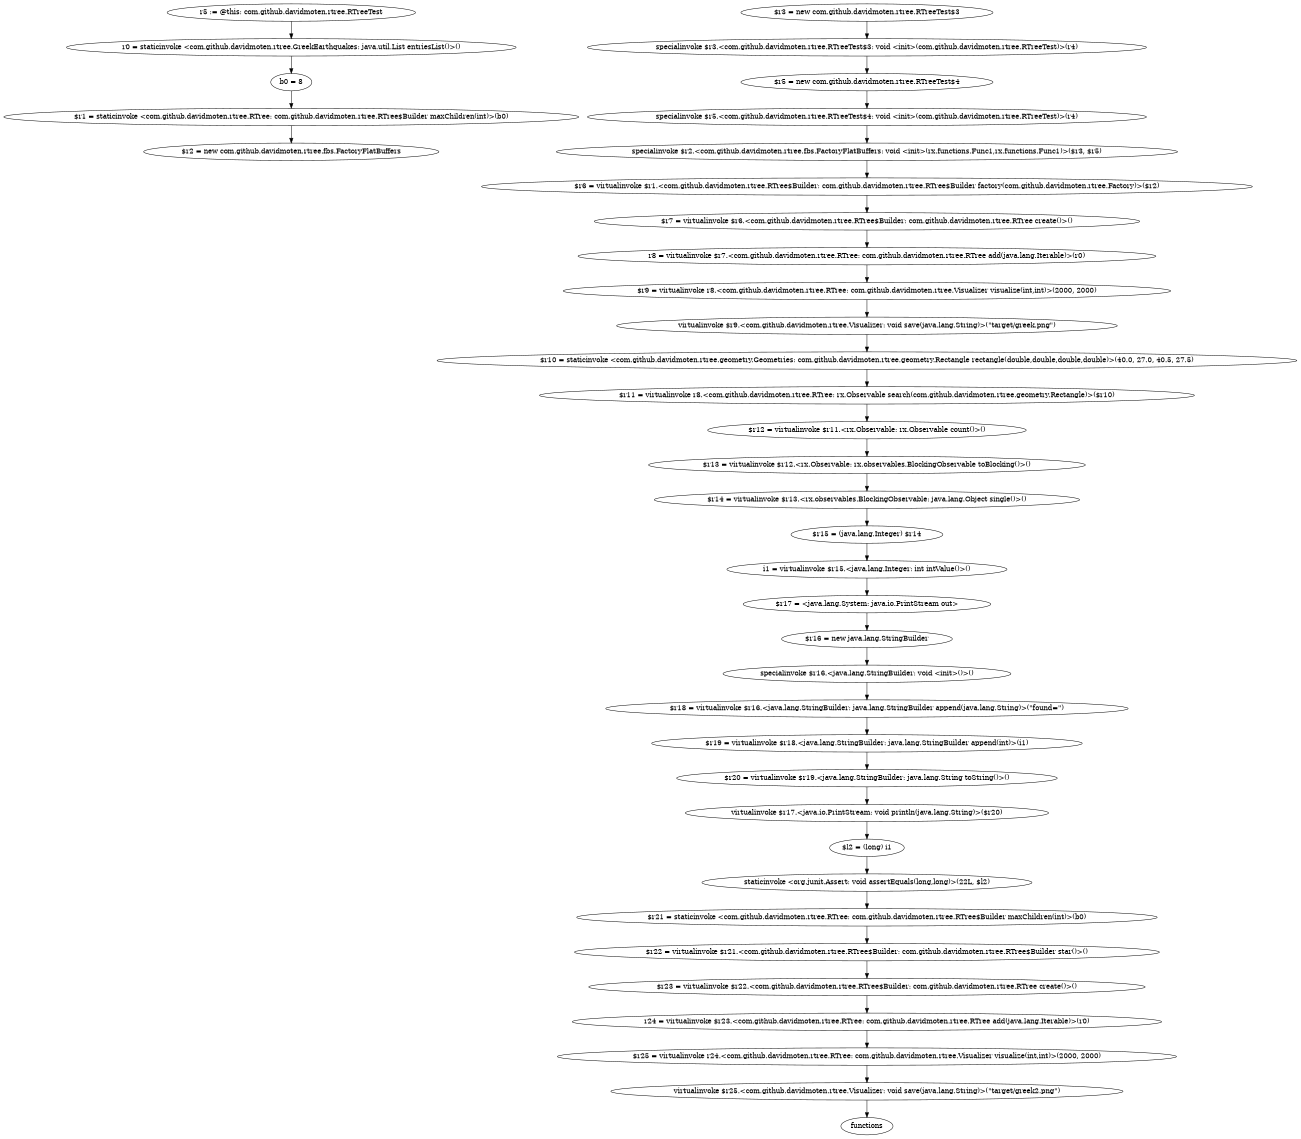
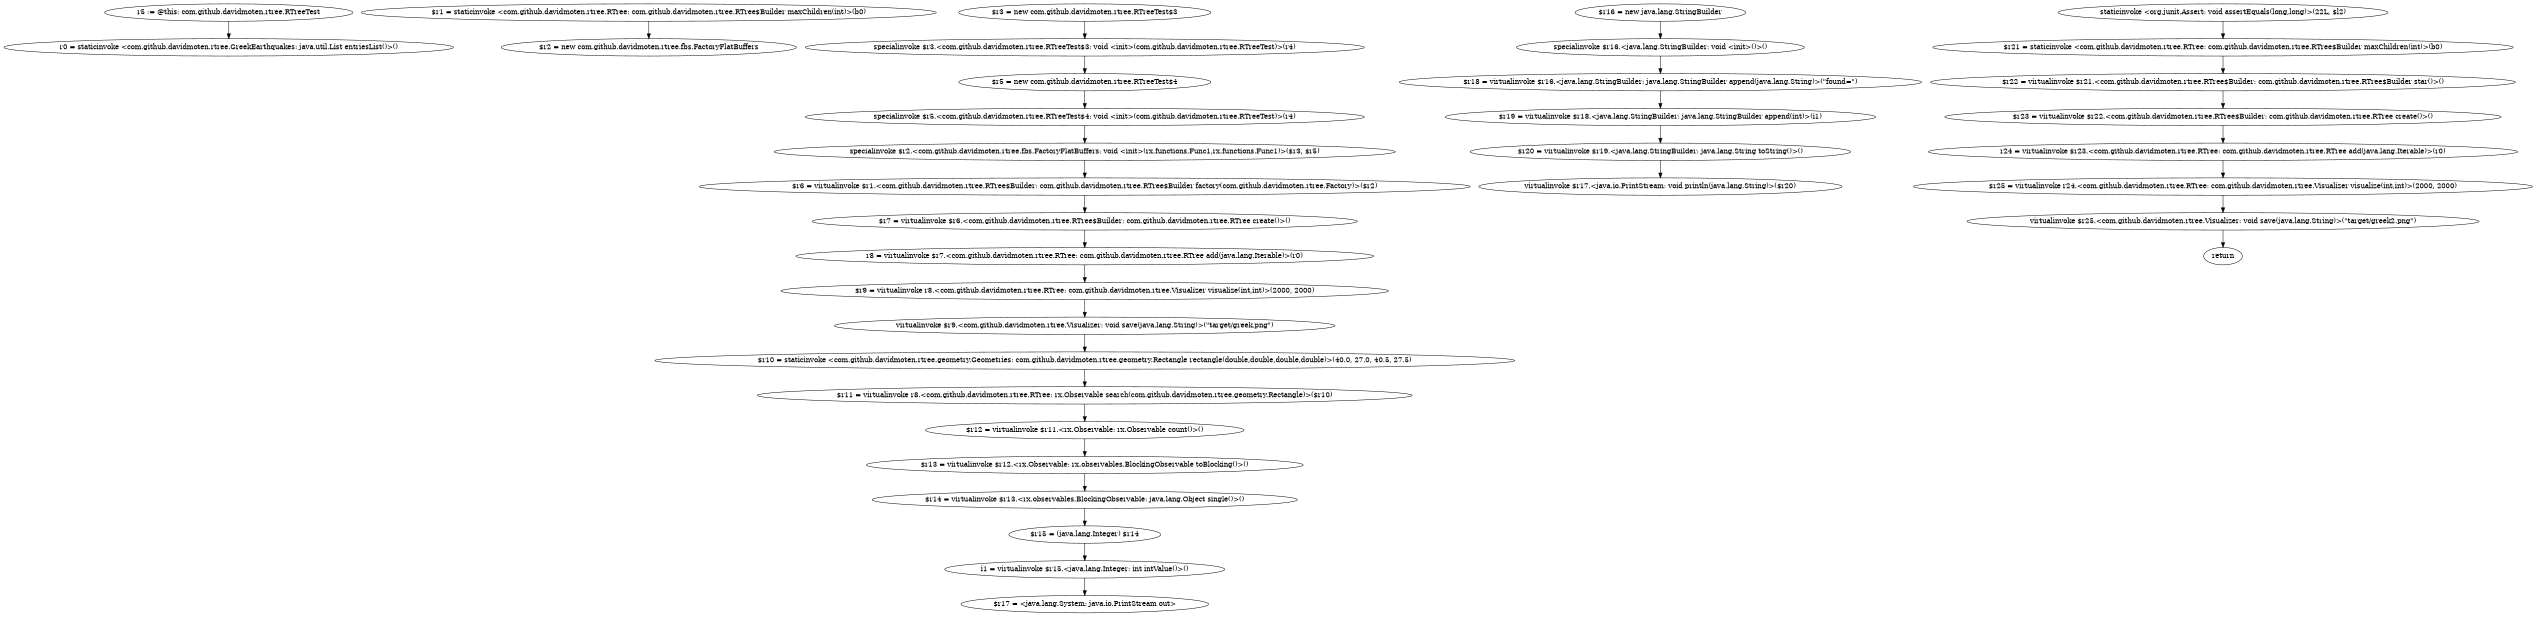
node "b0 = 8": removed
edge "$r17 = <java.lang.System: java.io.PrintStream out>" -> "$r16 = new java.lang.StringBuilder": removed
node "$l2 = (long) i1": removed
node "functions": label "functions" -> "return"
